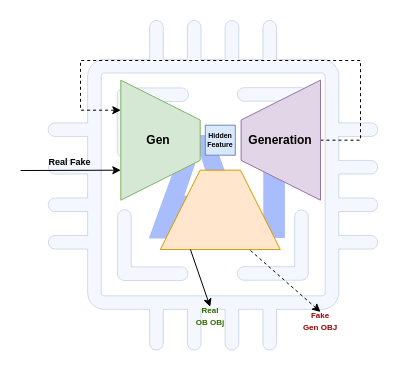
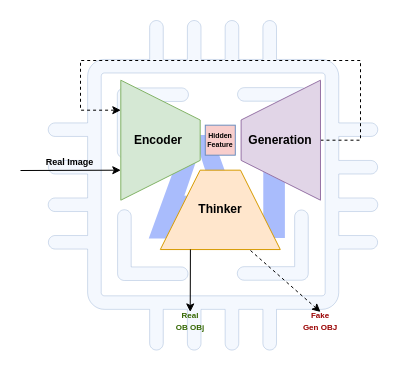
node "Hidden Feature": fillcolor #dae8fc -> #f8cecc
node "Gen": label "Gen" -> "Encoder"
node "Real Fake": label "Real Fake" -> "Real Image"
node "Thinker": added
node "Real OB OBj": moved (210, 316) -> (190, 321)
